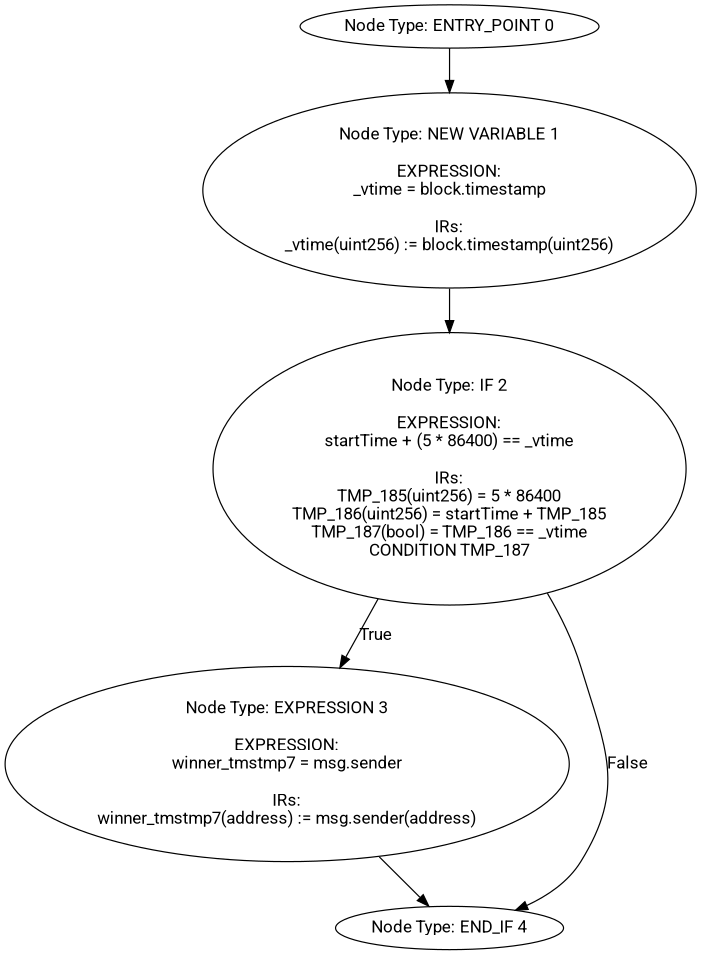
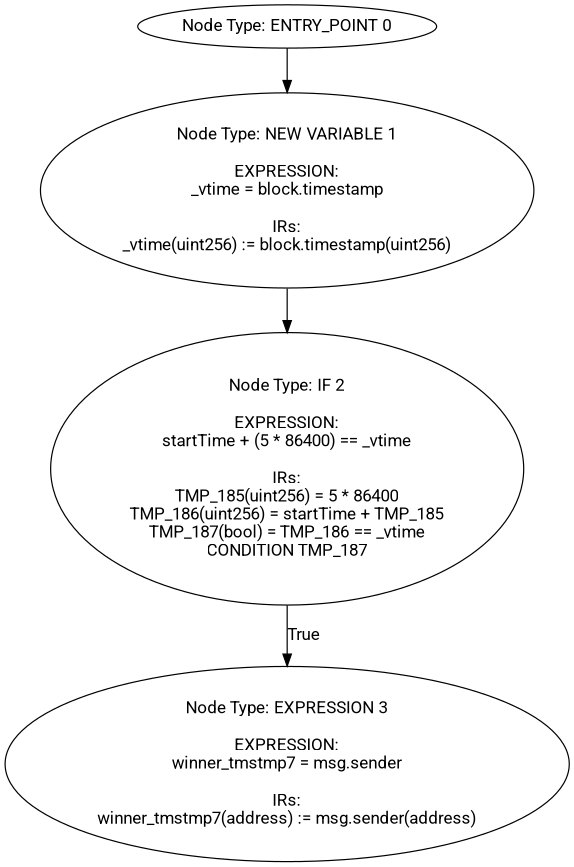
node "Node Type: END_IF 4": removed
